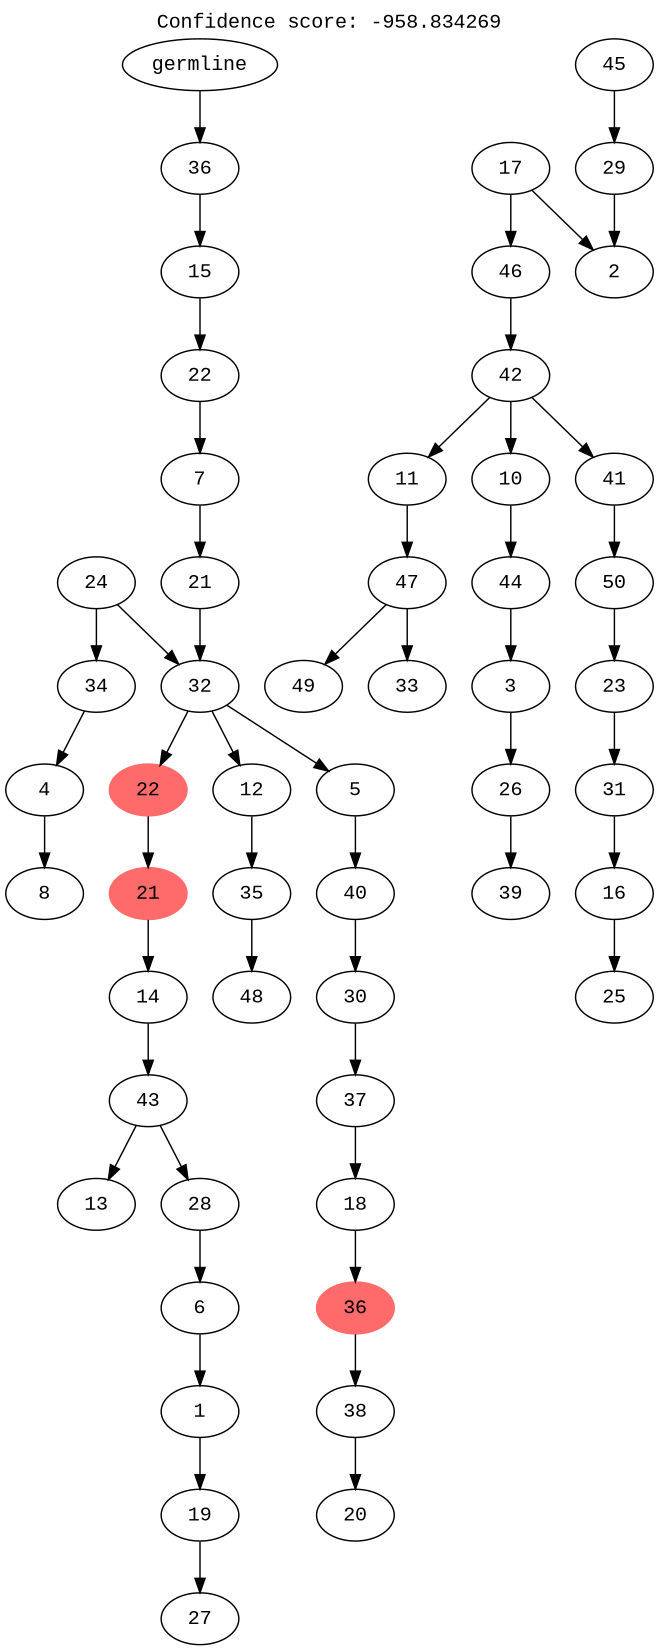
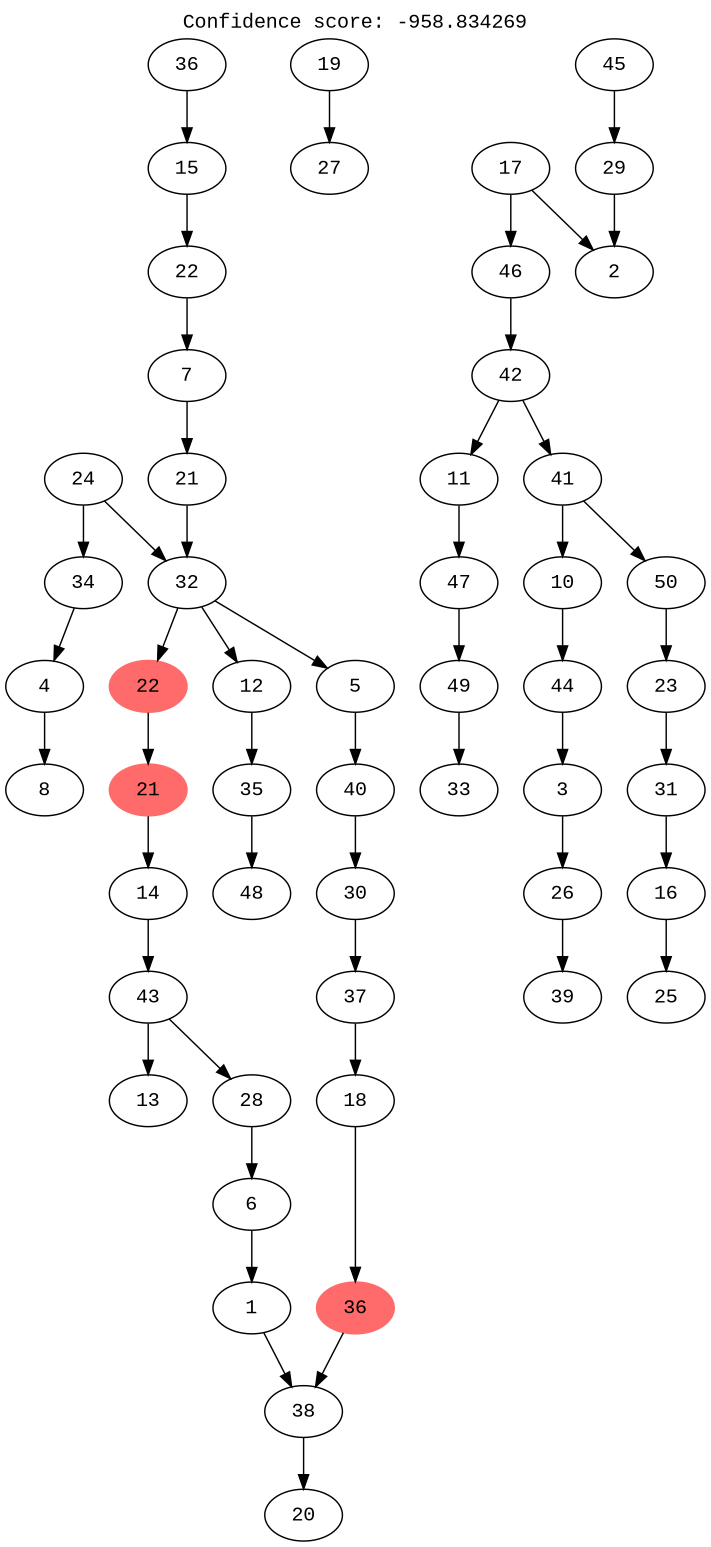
node "germline": removed
edge "42" -> "10": now "41" -> "10"
edge "47" -> "33": now "49" -> "33"
edge "1" -> "19": now "1" -> "38"
